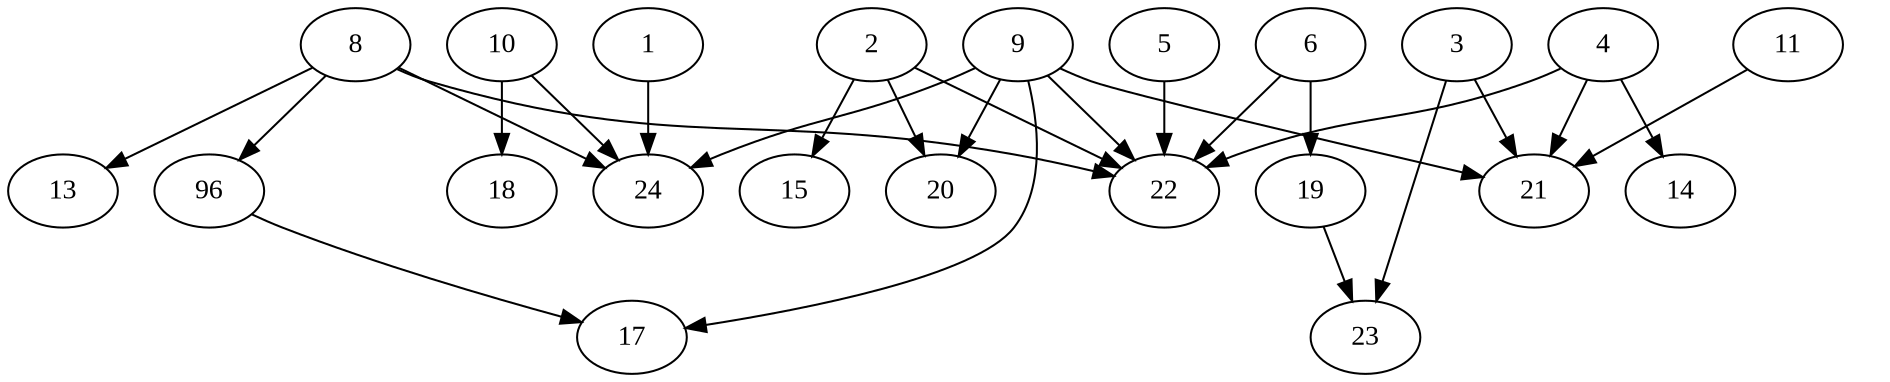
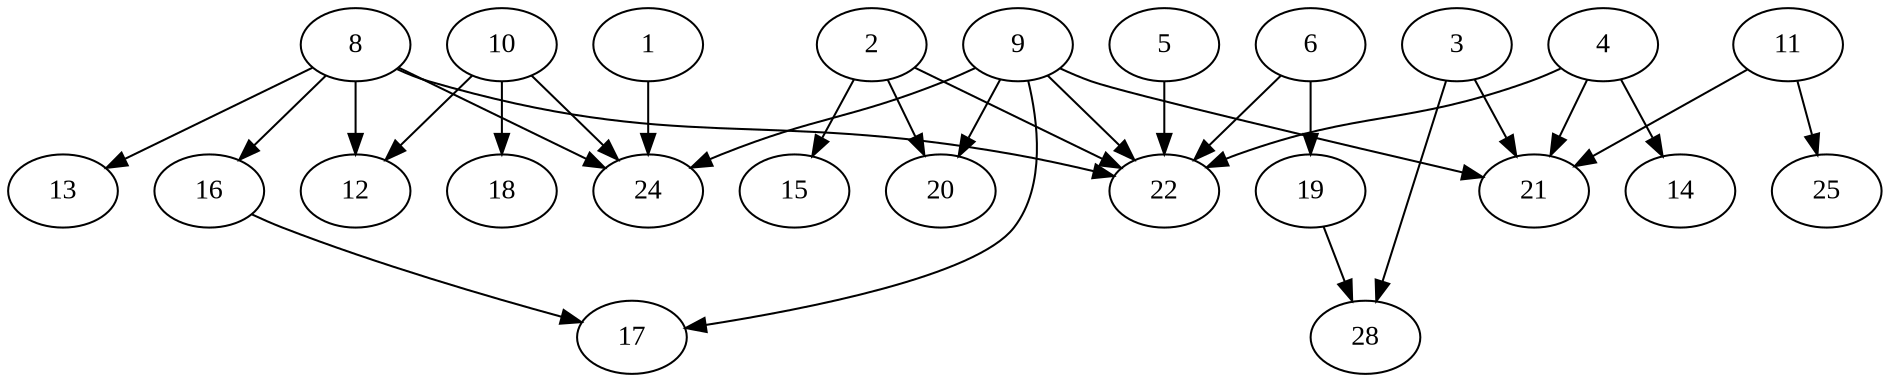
node "96": label "96" -> "16"
node "12": added
node "25": added
node "23": label "23" -> "28"
